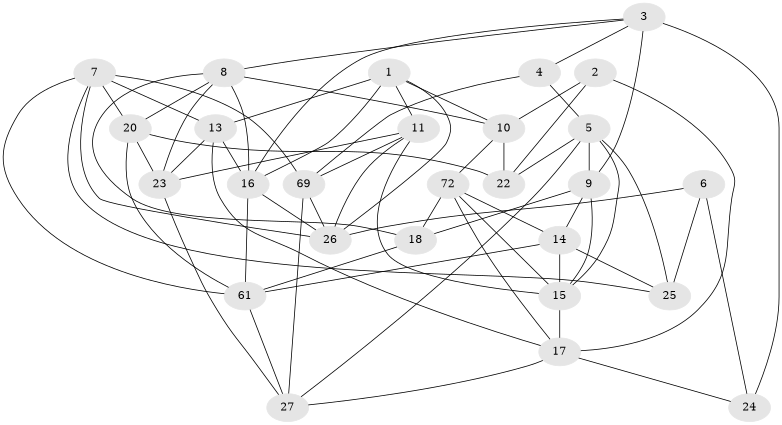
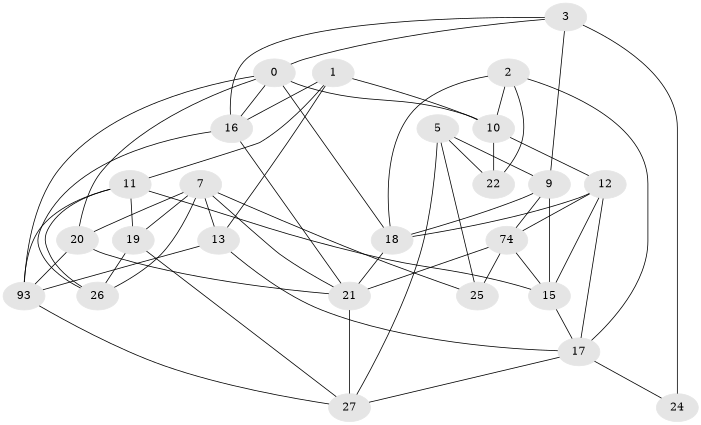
node "8": label "8" -> "0"
node "4": removed
edge "2" -- "18": added
edge "20" -- "22": removed
edge "13" -- "16": removed
edge "1" -- "26": removed
node "23": label "23" -> "93"
node "69": label "69" -> "19"
node "72": label "72" -> "12"
node "6": removed
edge "5" -- "15": removed
node "14": label "14" -> "74"
node "61": label "61" -> "21"
